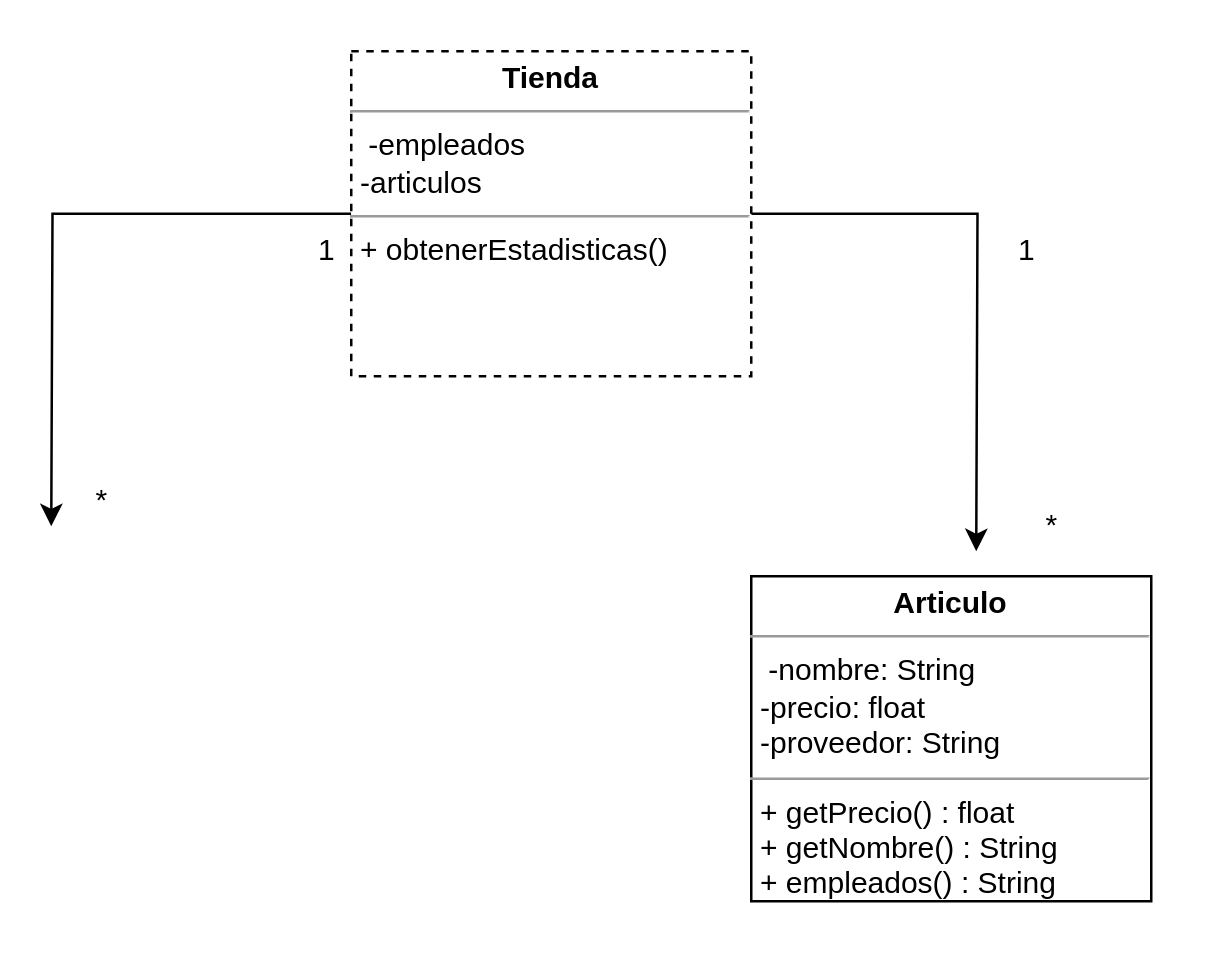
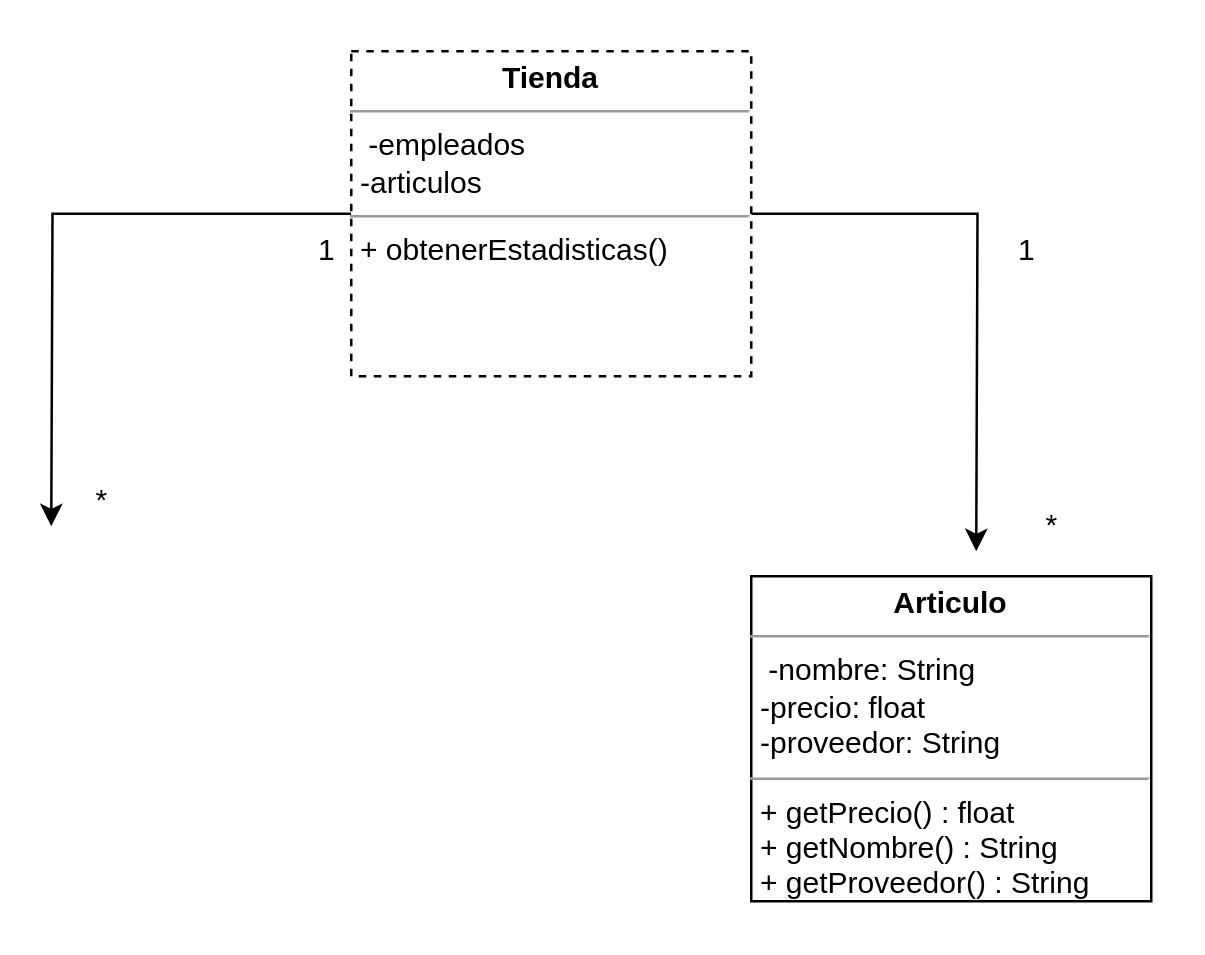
node "Articulo -nombre: String -precio: float -proveedor: String + getPrecio() : float + getNombre() : String + empleados() : String": label "Articulo -nombre: String -precio: float -proveedor: String + getPrecio() : float + getNombre() : String + empleados() : String" -> "Articulo -nombre: String -precio: float -proveedor: String + getPrecio() : float + getNombre() : String + getProveedor() : String"
